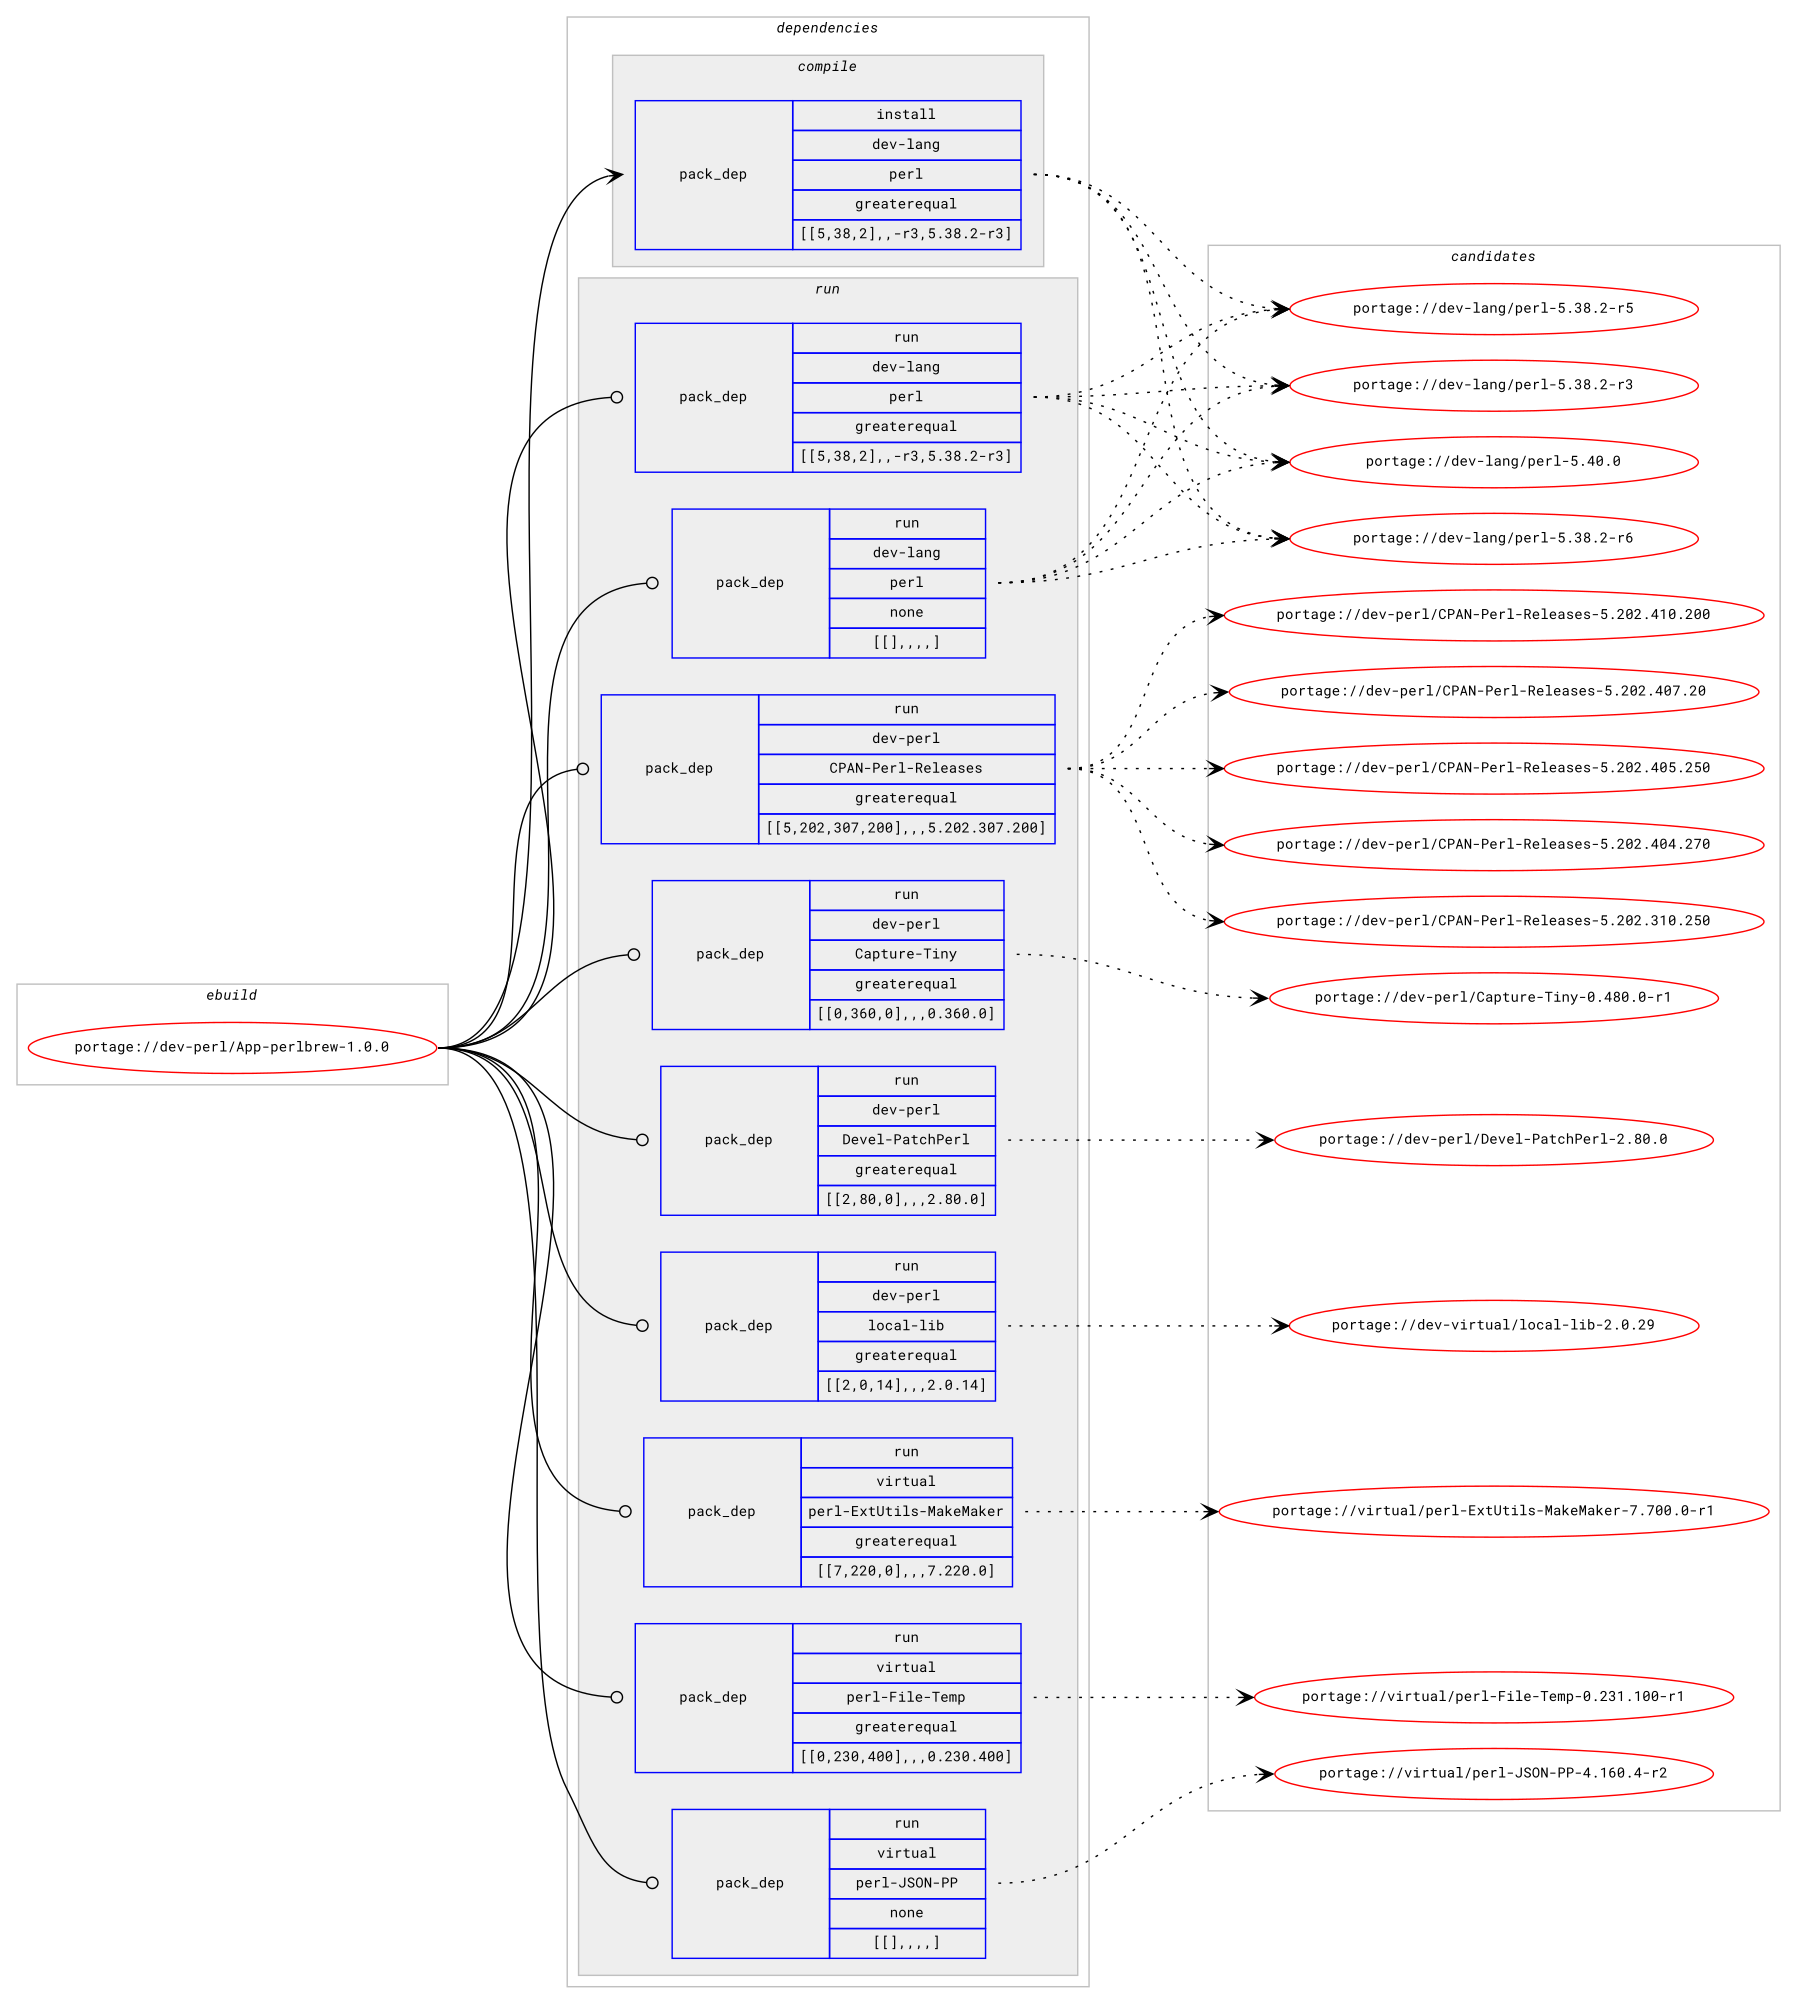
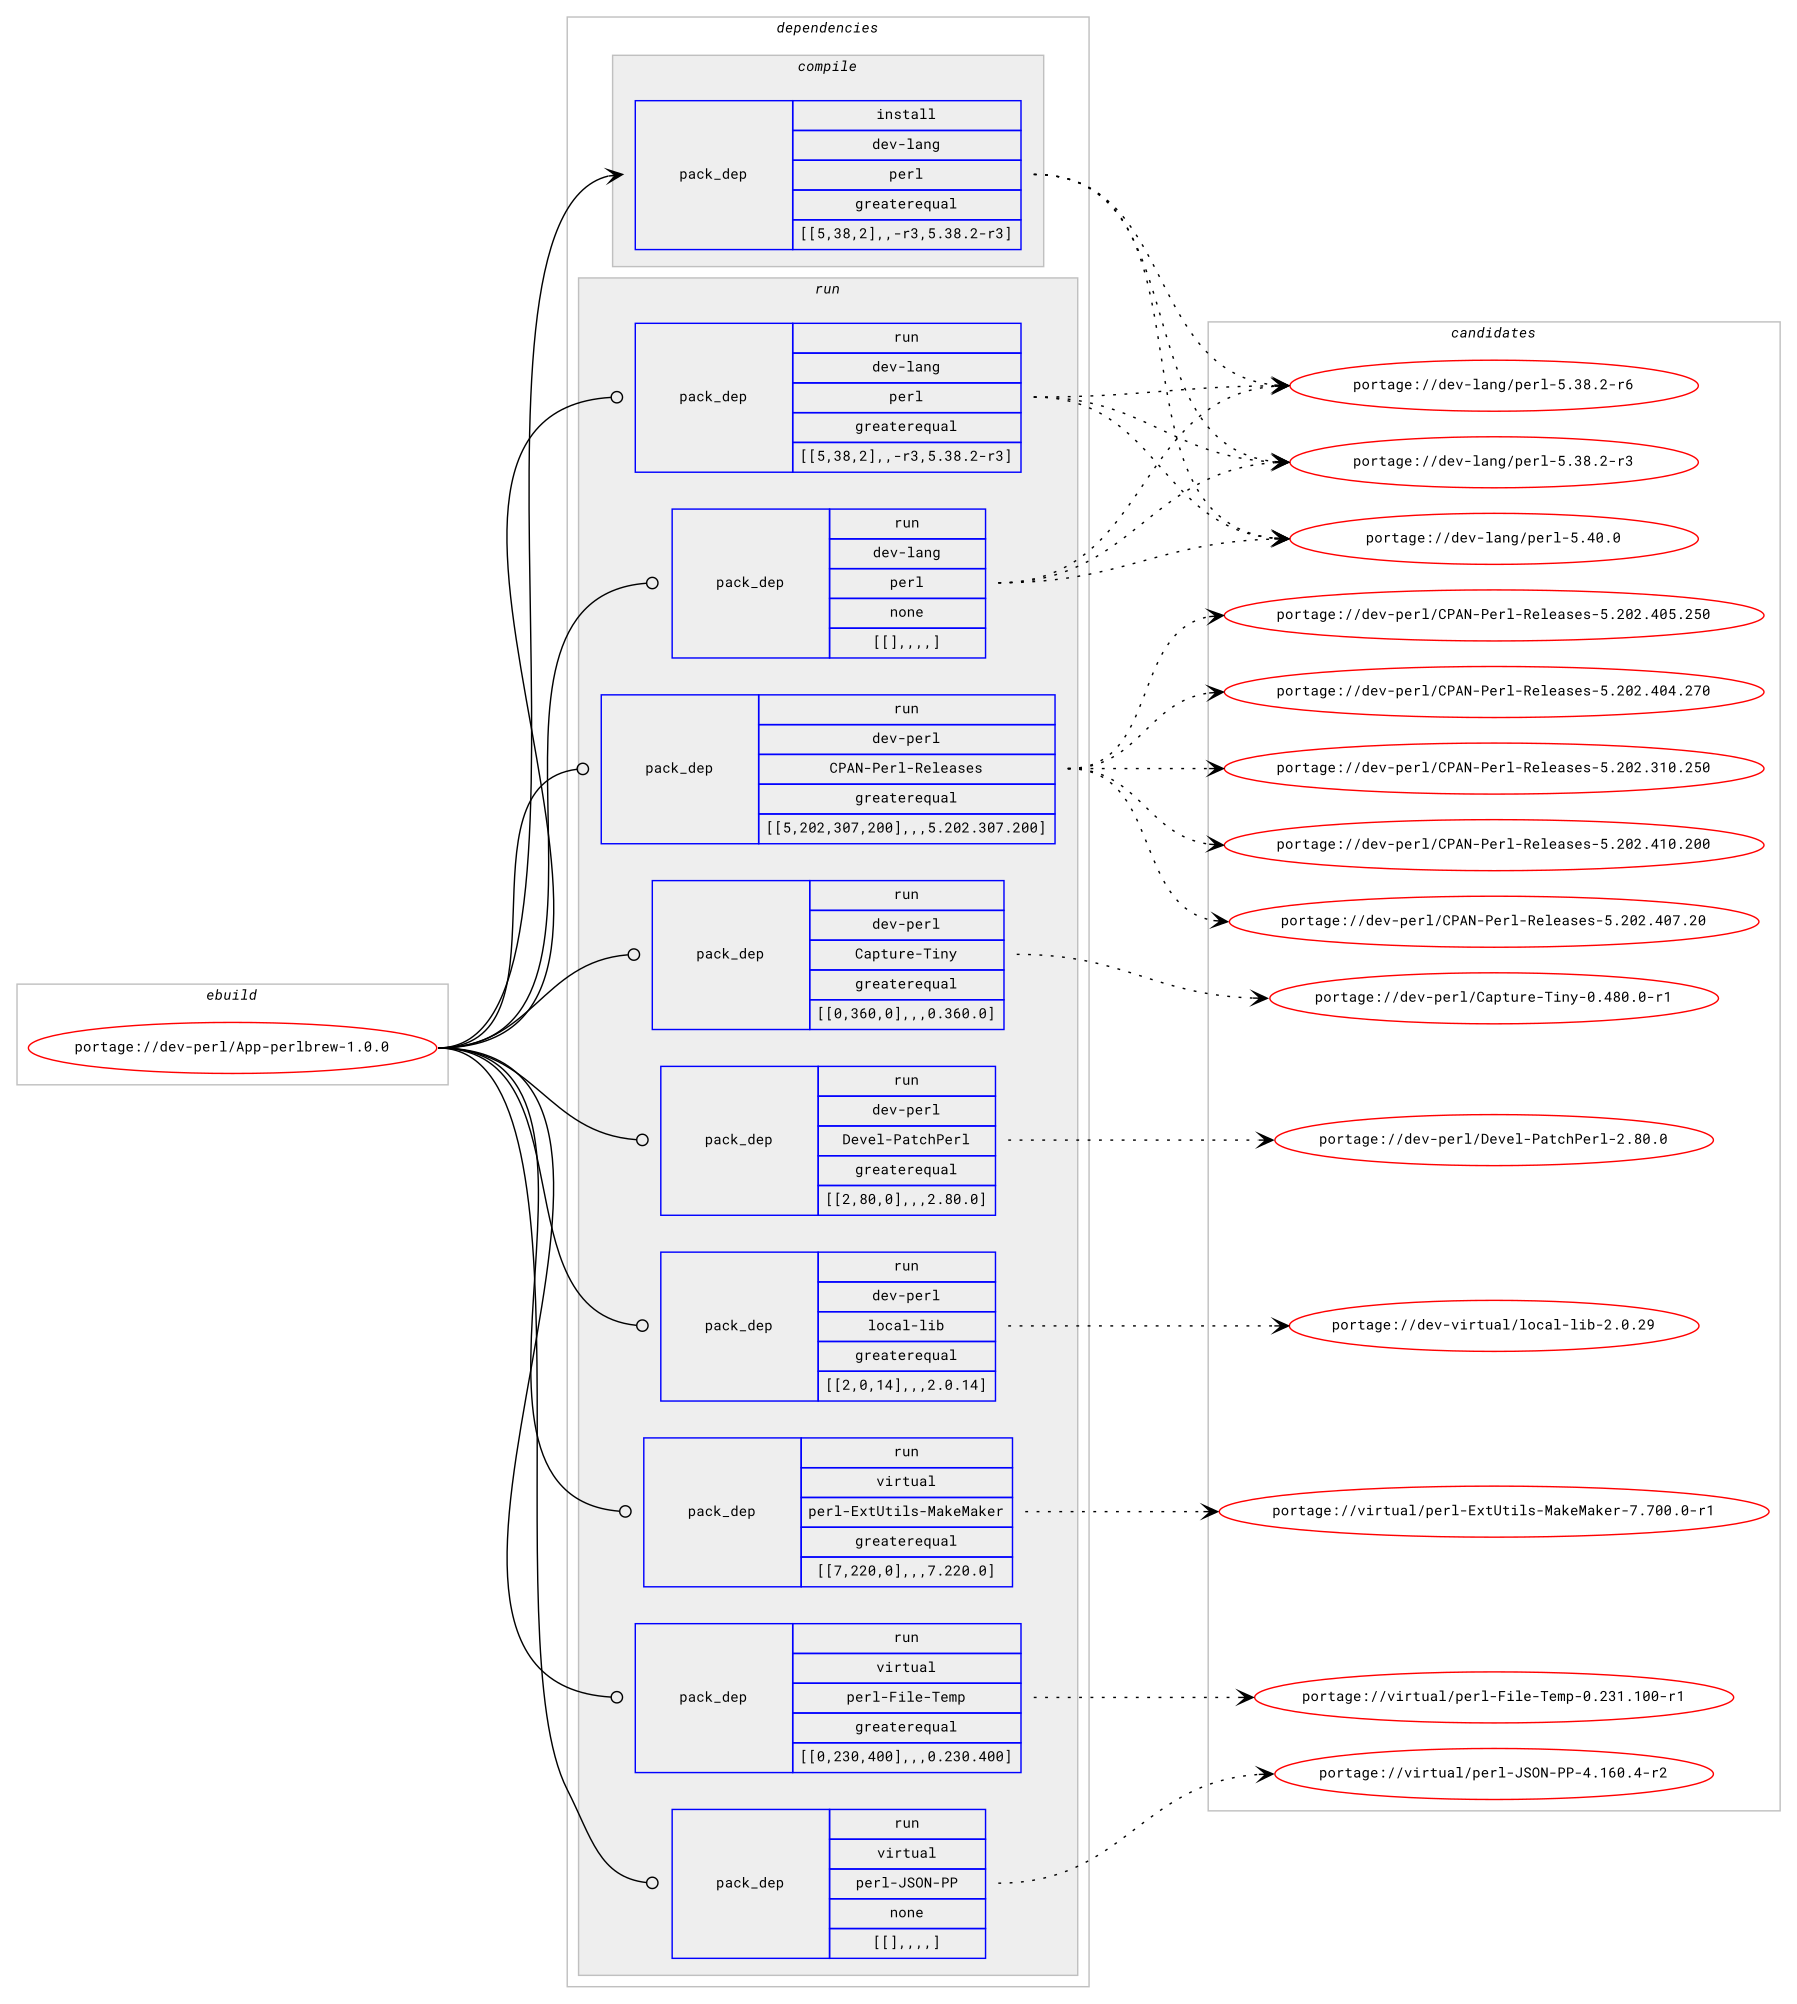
node "portage://dev-lang/perl-5.38.2-r5": removed
